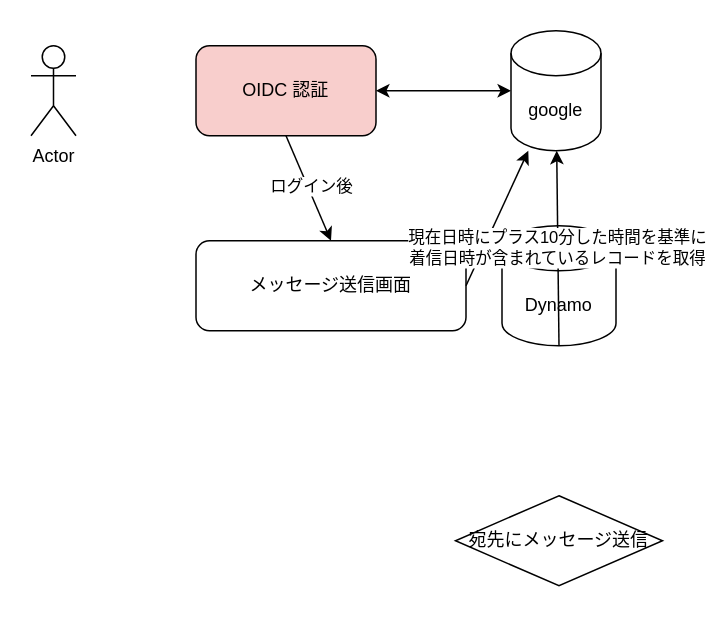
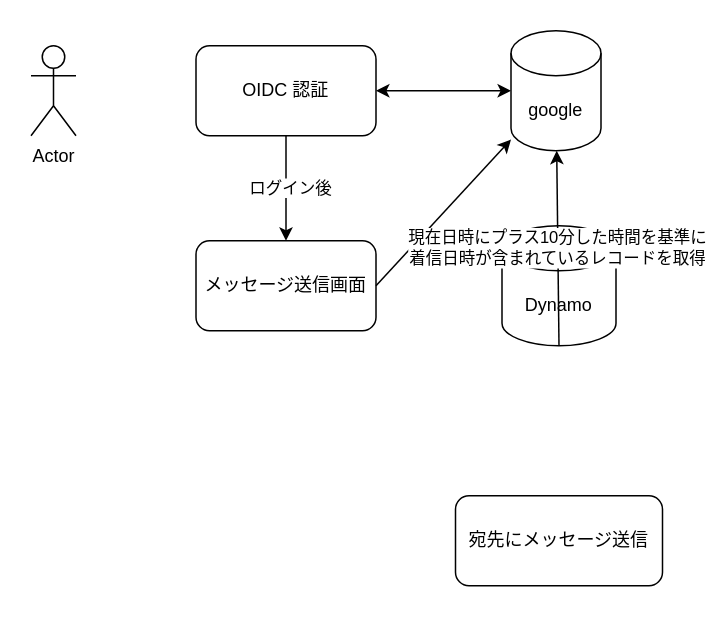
node "OIDC 認証": fillcolor #f8cecc -> #ffffff
node "メッセージ送信画面": size 270x90 -> 180x90
node "宛先にメッセージ送信": shape diamond -> rounded rectangle
